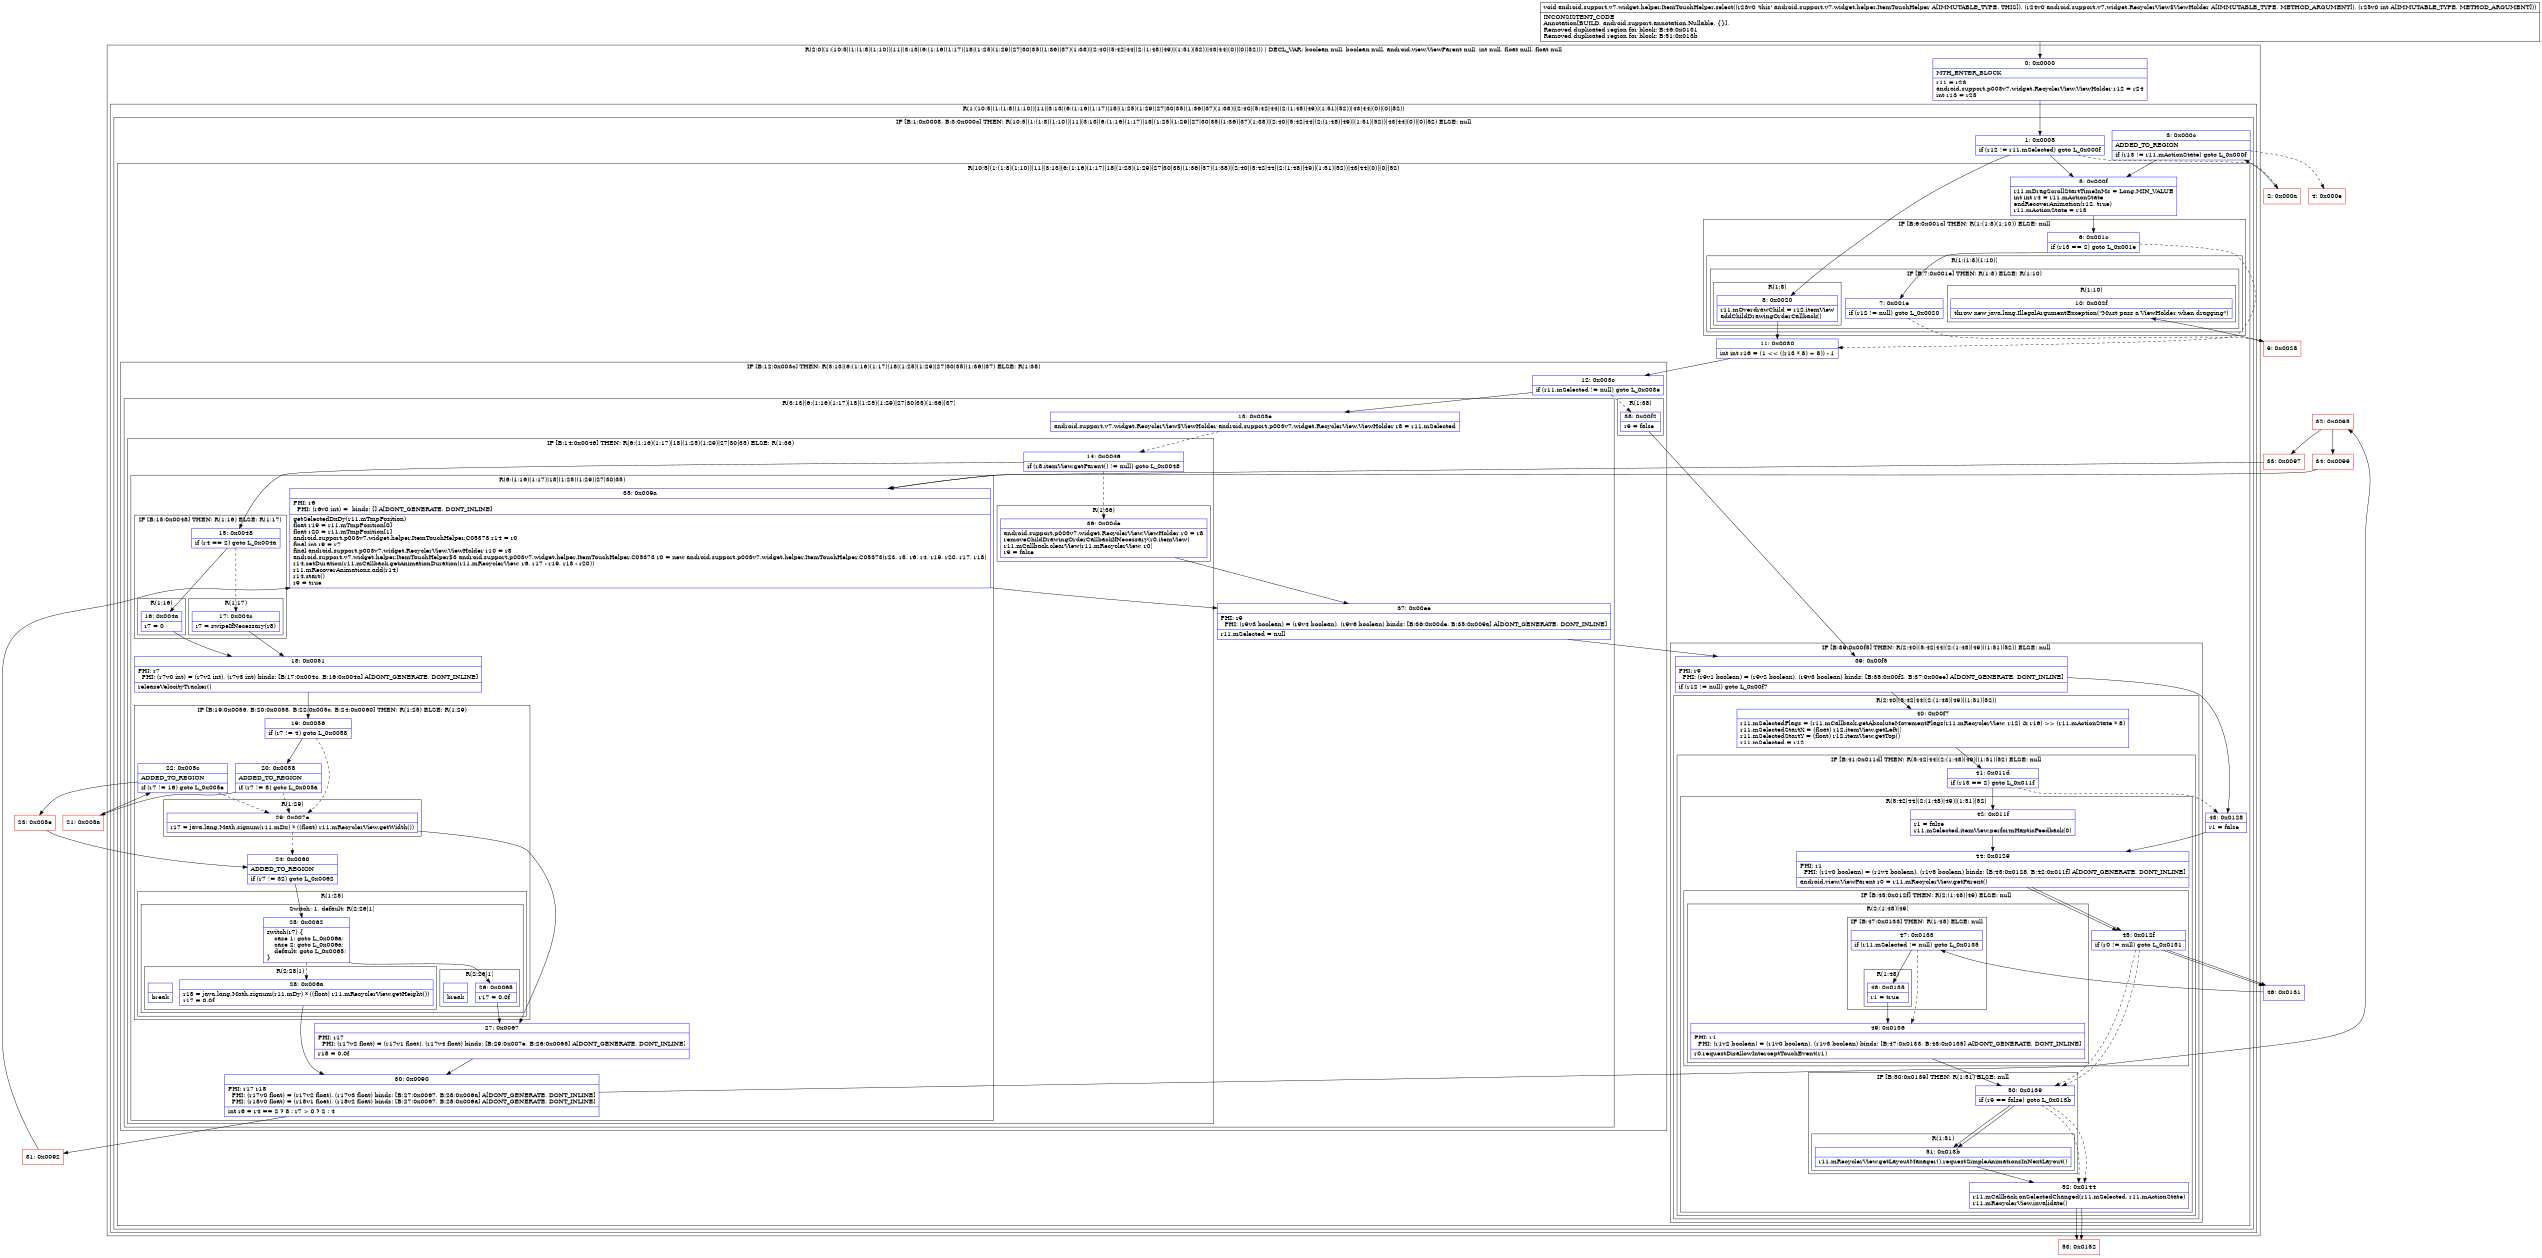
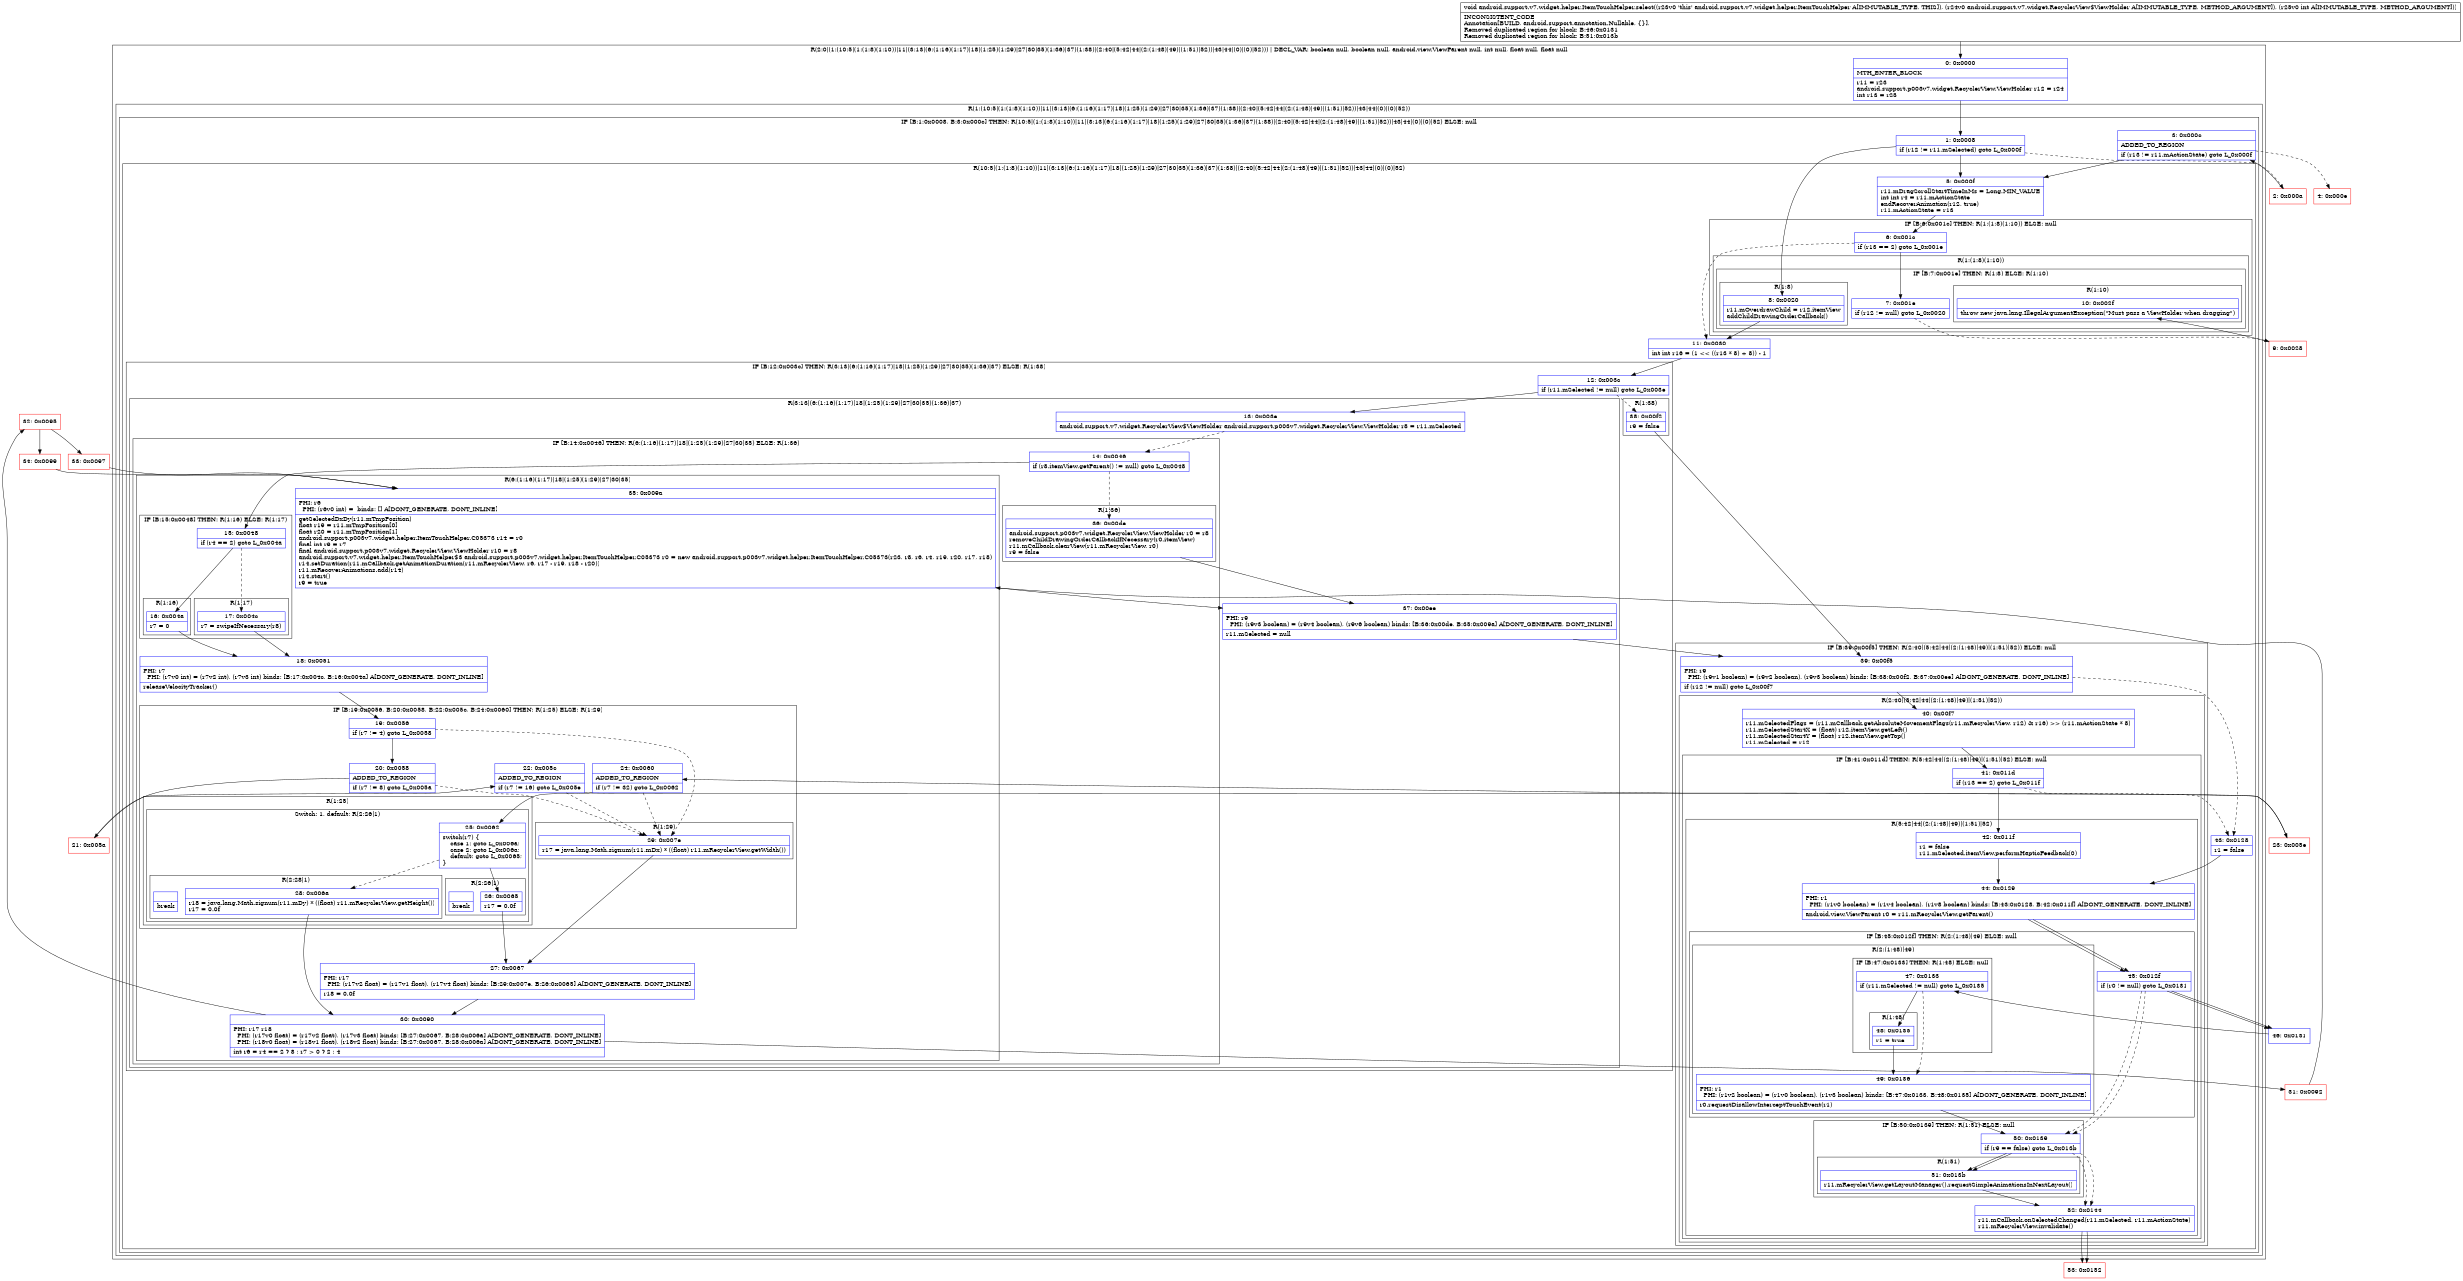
edge "39: 0x00f5" -> "43: 0x0128": style solid -> dashed
edge "29: 0x007e" -> "24: 0x0060": reversed
